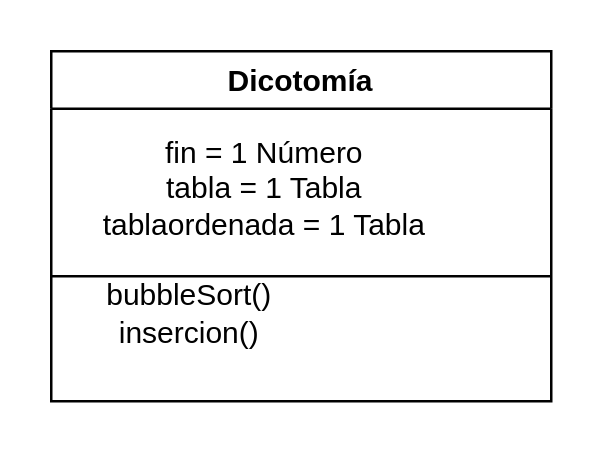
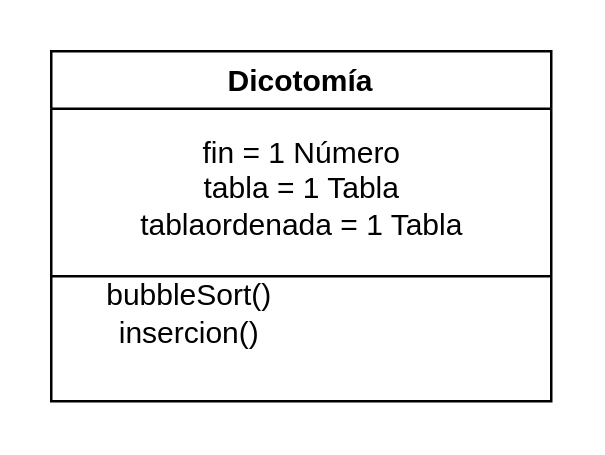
node "fin = 1 Número tabla = 1 Tabla tablaordenada = 1 Tabla": moved (264, 189) -> (301, 189)
